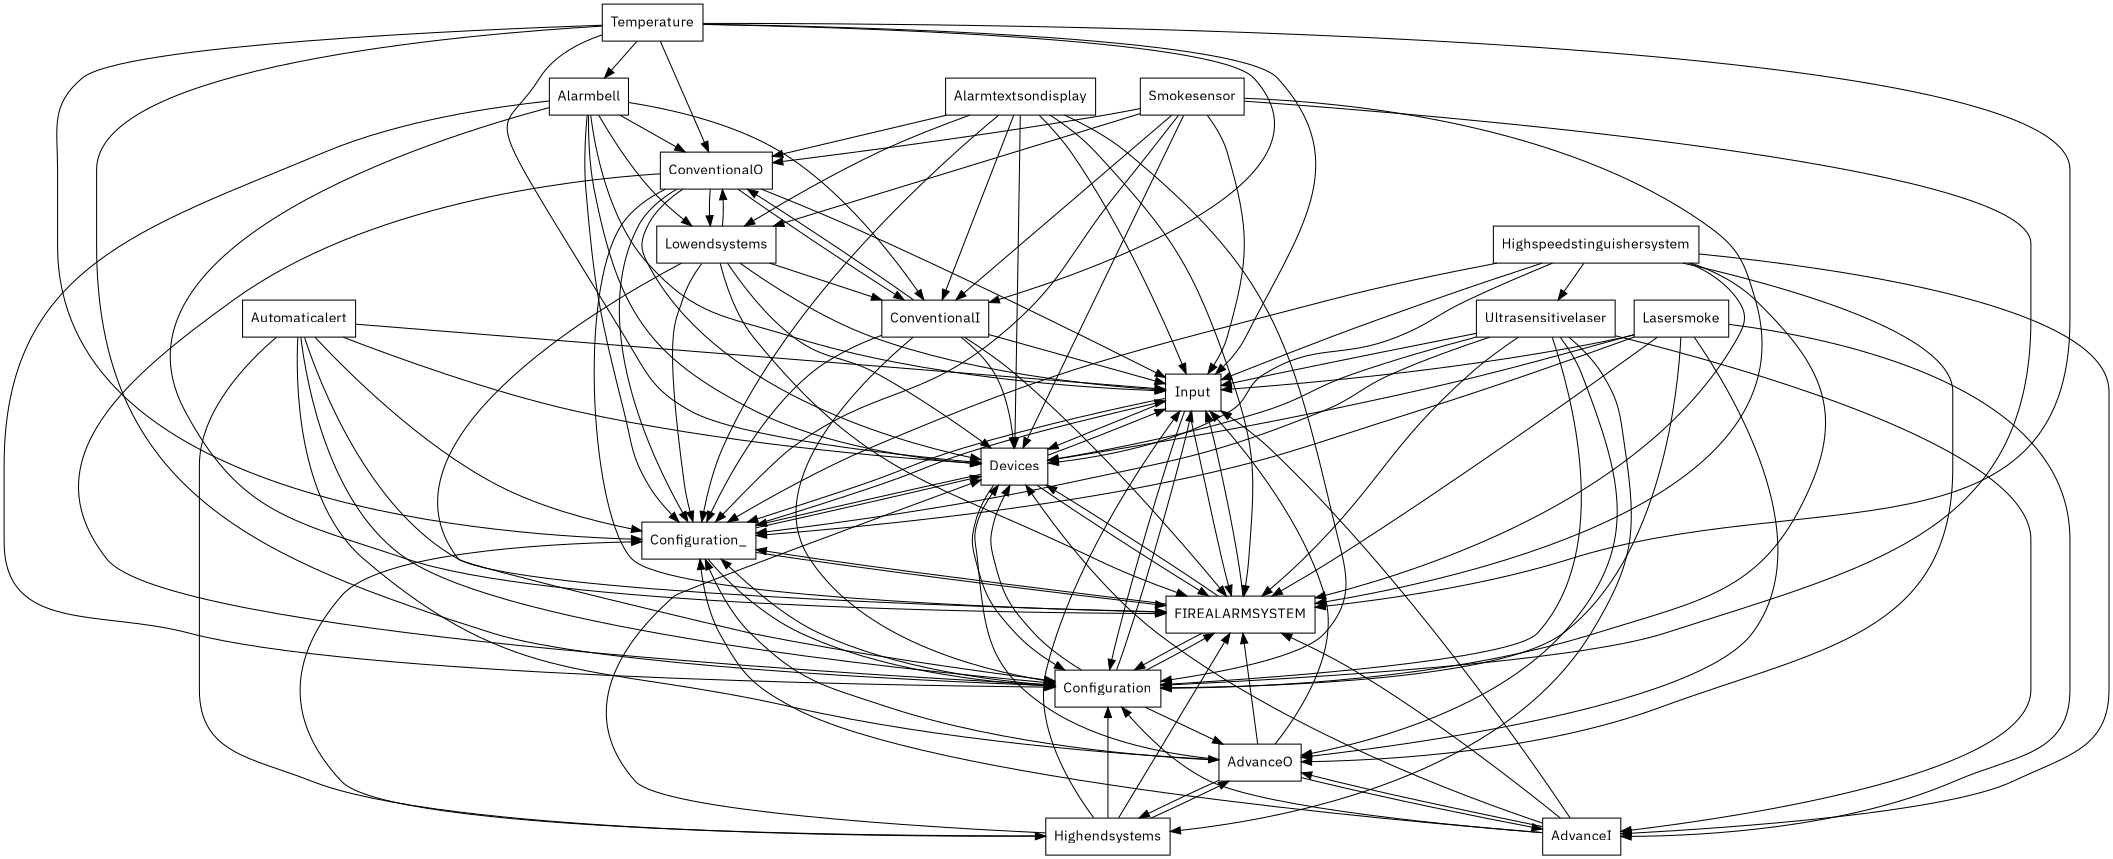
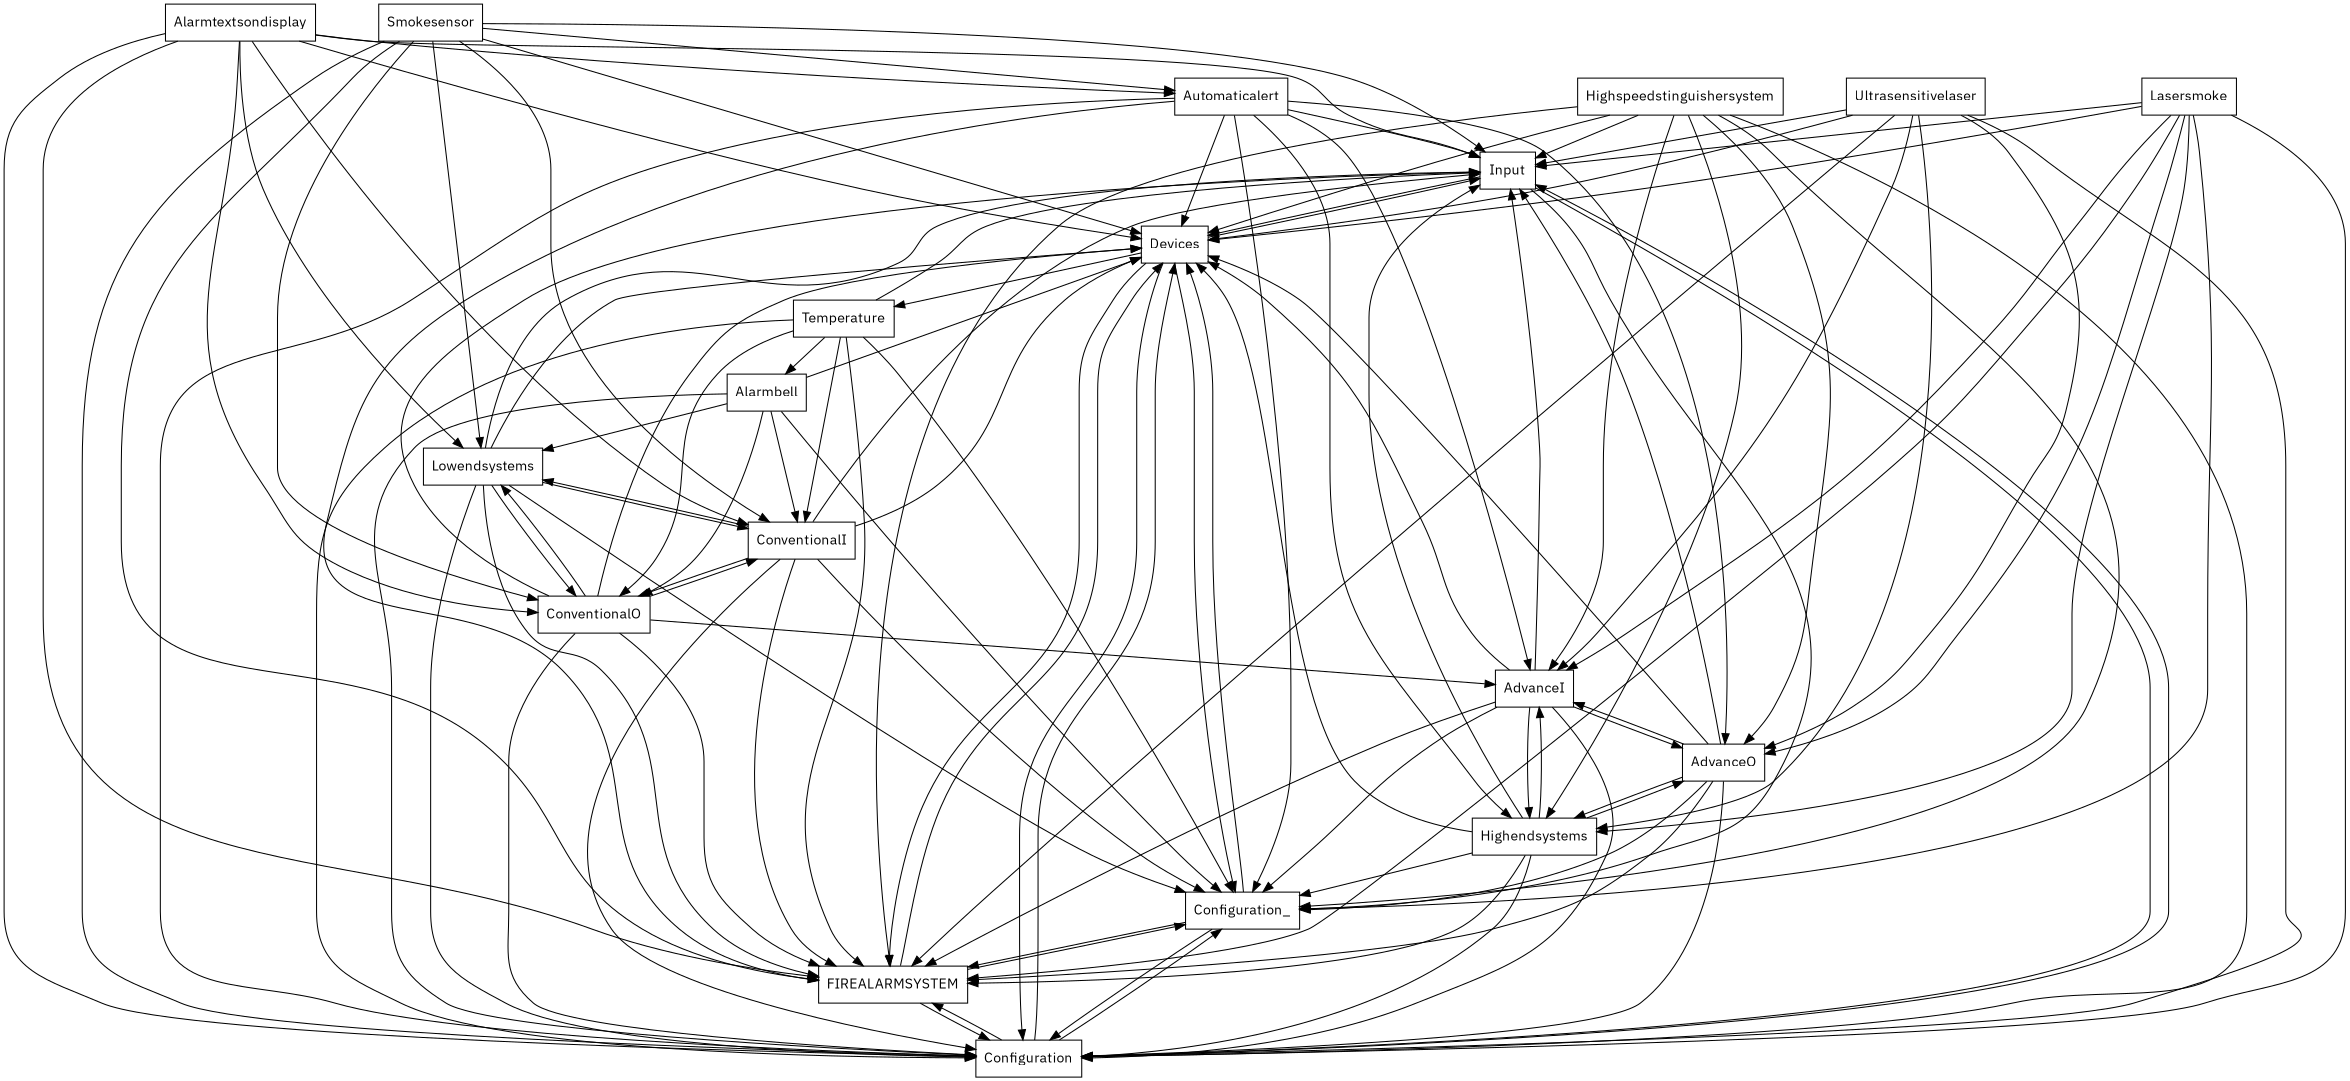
edge "Highspeedstinguishersystem" -> "Ultrasensitivelaser": now "Highspeedstinguishersystem" -> "Highendsystems"
edge "Alarmtextsondisplay" -> "Configuration_": now "Alarmtextsondisplay" -> "Automaticalert"
edge "Smokesensor" -> "Configuration_": now "Smokesensor" -> "Automaticalert"
edge "Alarmbell" -> "Input": removed
edge "ConventionalO" -> "Configuration_": now "ConventionalO" -> "AdvanceI"
edge "Temperature" -> "Devices": reversed
edge "Automaticalert" -> "AdvanceI": added
edge "Ultrasensitivelaser" -> "Configuration_": removed
edge "Configuration_" -> "Input": removed
edge "Input" -> "FIREALARMSYSTEM": removed
edge "ConventionalI" -> "Lowendsystems": added
edge "FIREALARMSYSTEM" -> "Input": removed
edge "Alarmbell" -> "FIREALARMSYSTEM": removed
edge "Lasersmoke" -> "Highendsystems": added
edge "Configuration" -> "AdvanceO": reversed
edge "AdvanceI" -> "Highendsystems": added
edge "Highendsystems" -> "AdvanceI": added
